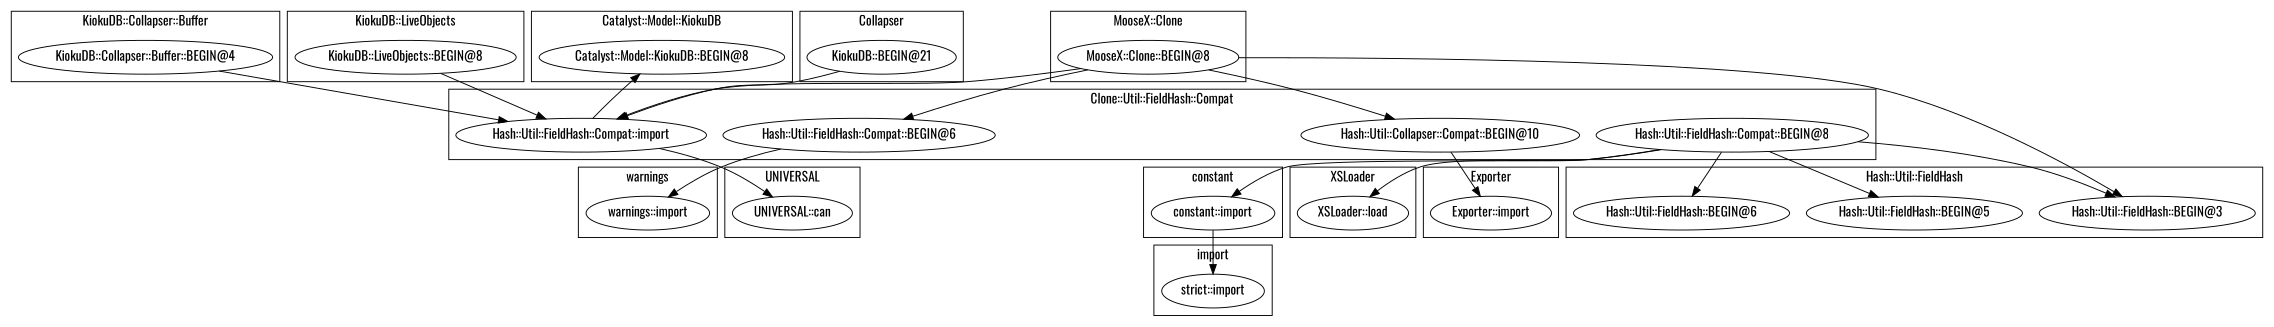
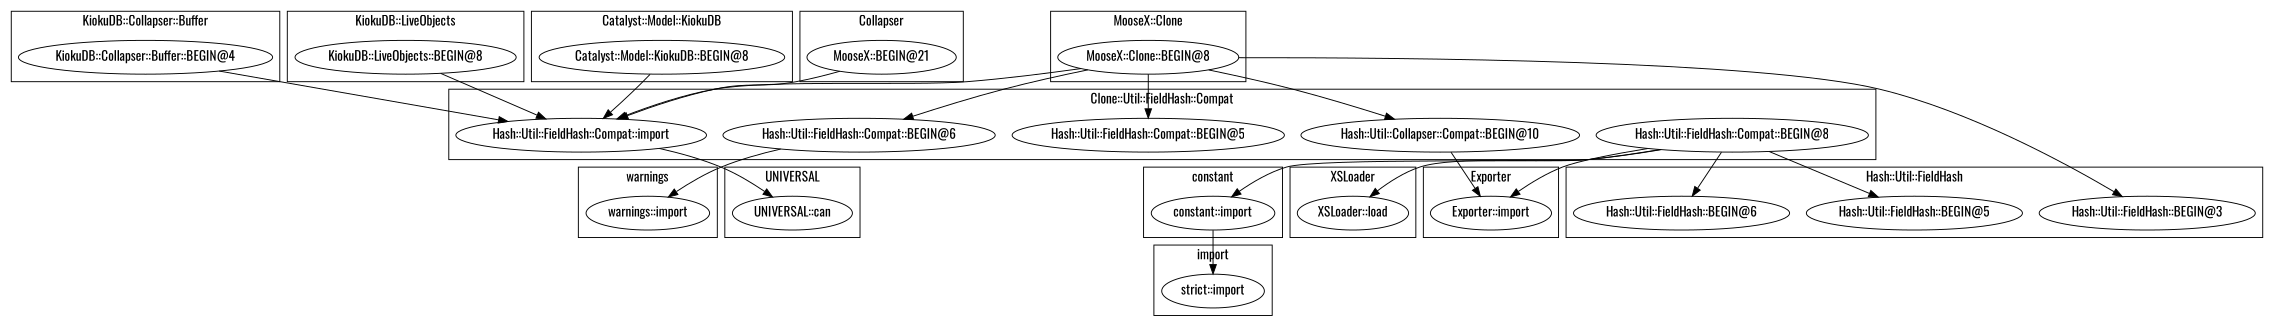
node "KiokuDB::BEGIN@21": label "KiokuDB::BEGIN@21" -> "MooseX::BEGIN@21"
edge "Hash::Util::FieldHash::Compat::import" -> "Catalyst::Model::KiokuDB::BEGIN@8": reversed
node "Hash::Util::FieldHash::Compat::BEGIN@5": added
edge "Hash::Util::FieldHash::Compat::BEGIN@8" -> "Hash::Util::FieldHash::BEGIN@3": now "Hash::Util::FieldHash::Compat::BEGIN@8" -> "Exporter::import"
